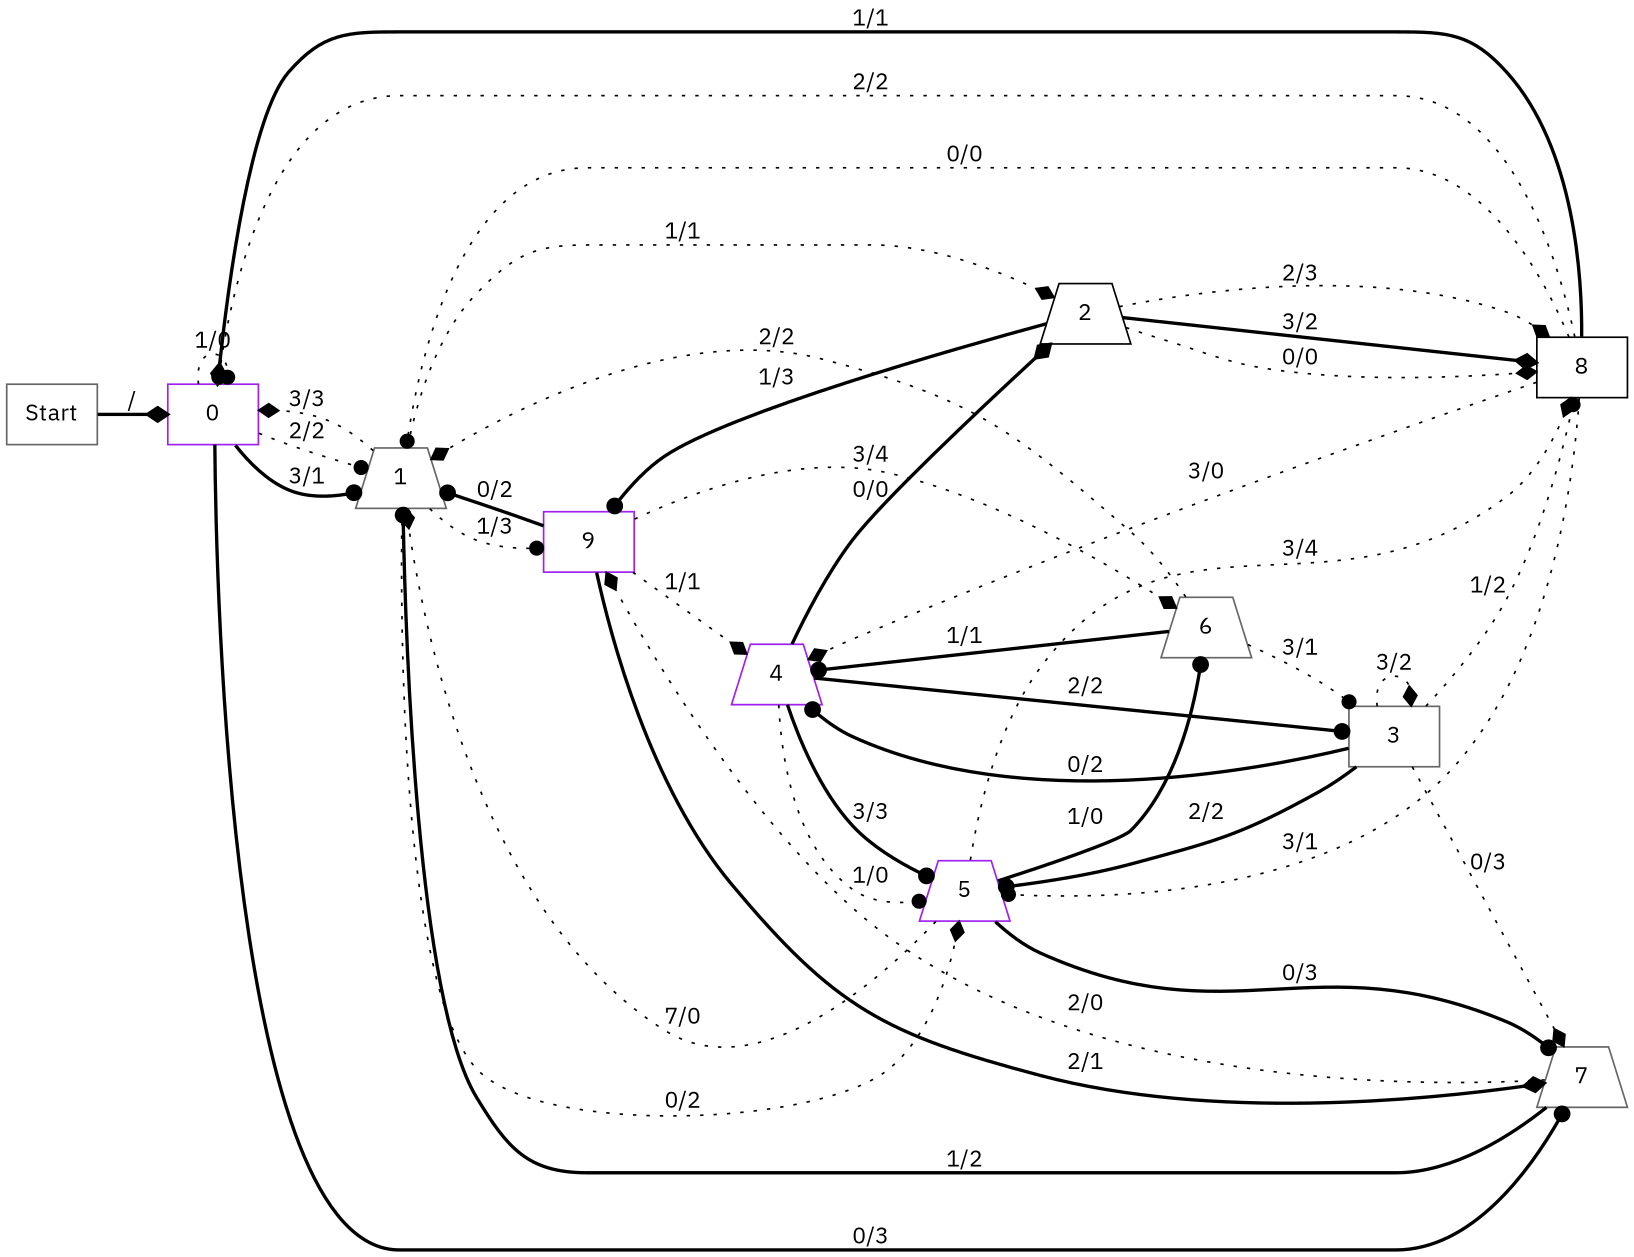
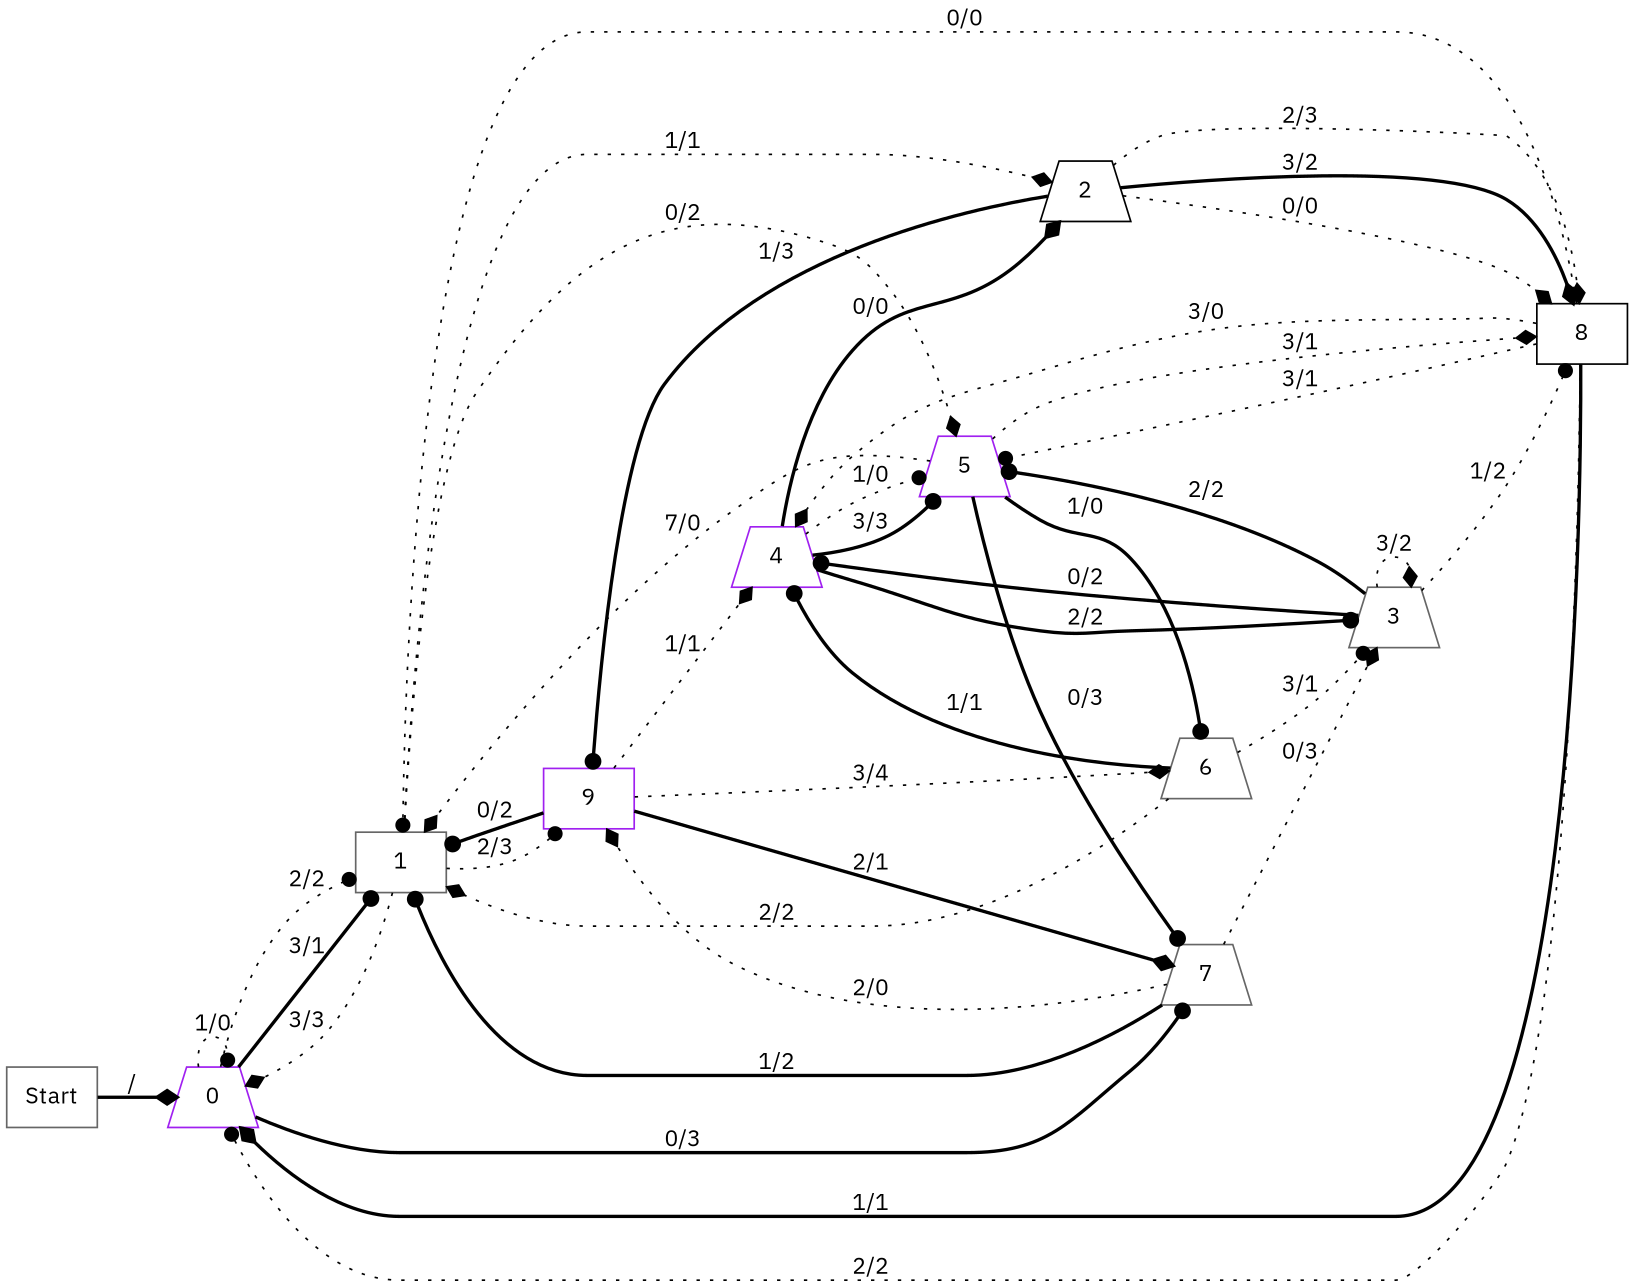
node "0": shape box -> trapezium
node "1": shape trapezium -> box
edge "1" -> "9": label "1/3" -> "2/3"
edge "5" -> "8": label "3/4" -> "3/1"
node "3": shape box -> trapezium
edge "3" -> "7": reversed
